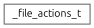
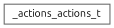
node "_file_actions_t": label "_file_actions_t" -> "_actions_actions_t"
